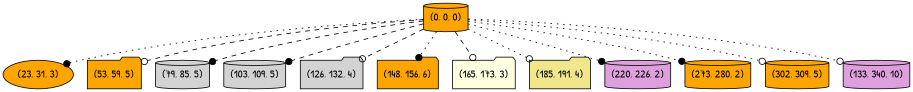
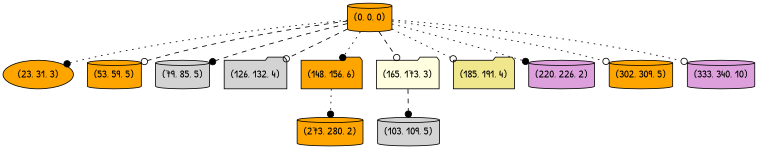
edge "(0, 0, 0)" -> "(273, 280, 2)": now "(148, 156, 6)" -> "(273, 280, 2)"
edge "(0, 0, 0)" -> "(103, 109, 5)": now "(165, 173, 3)" -> "(103, 109, 5)"
node "(53, 59, 5)": shape folder -> cylinder
node "(133, 340, 10)": label "(133, 340, 10)" -> "(333, 340, 10)"
